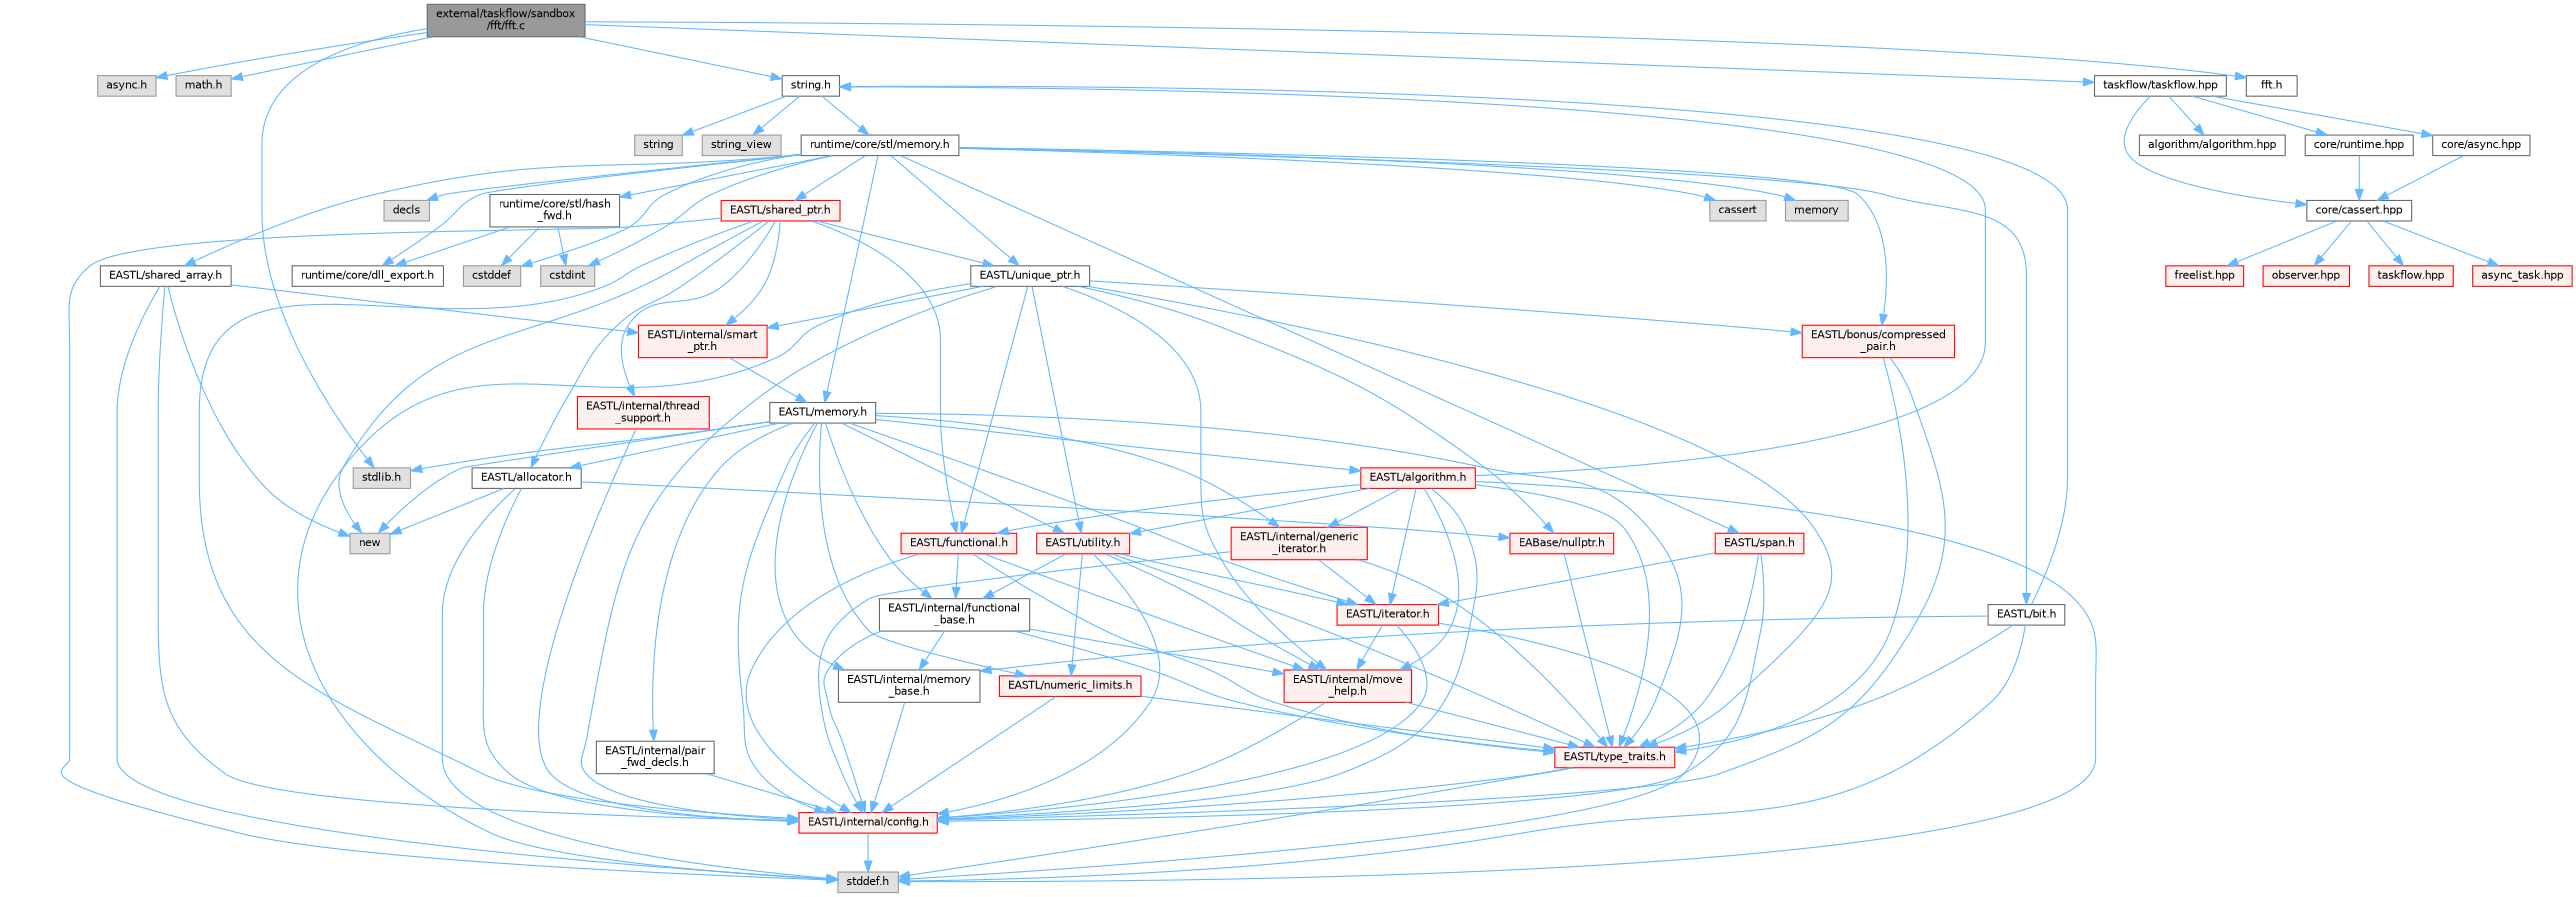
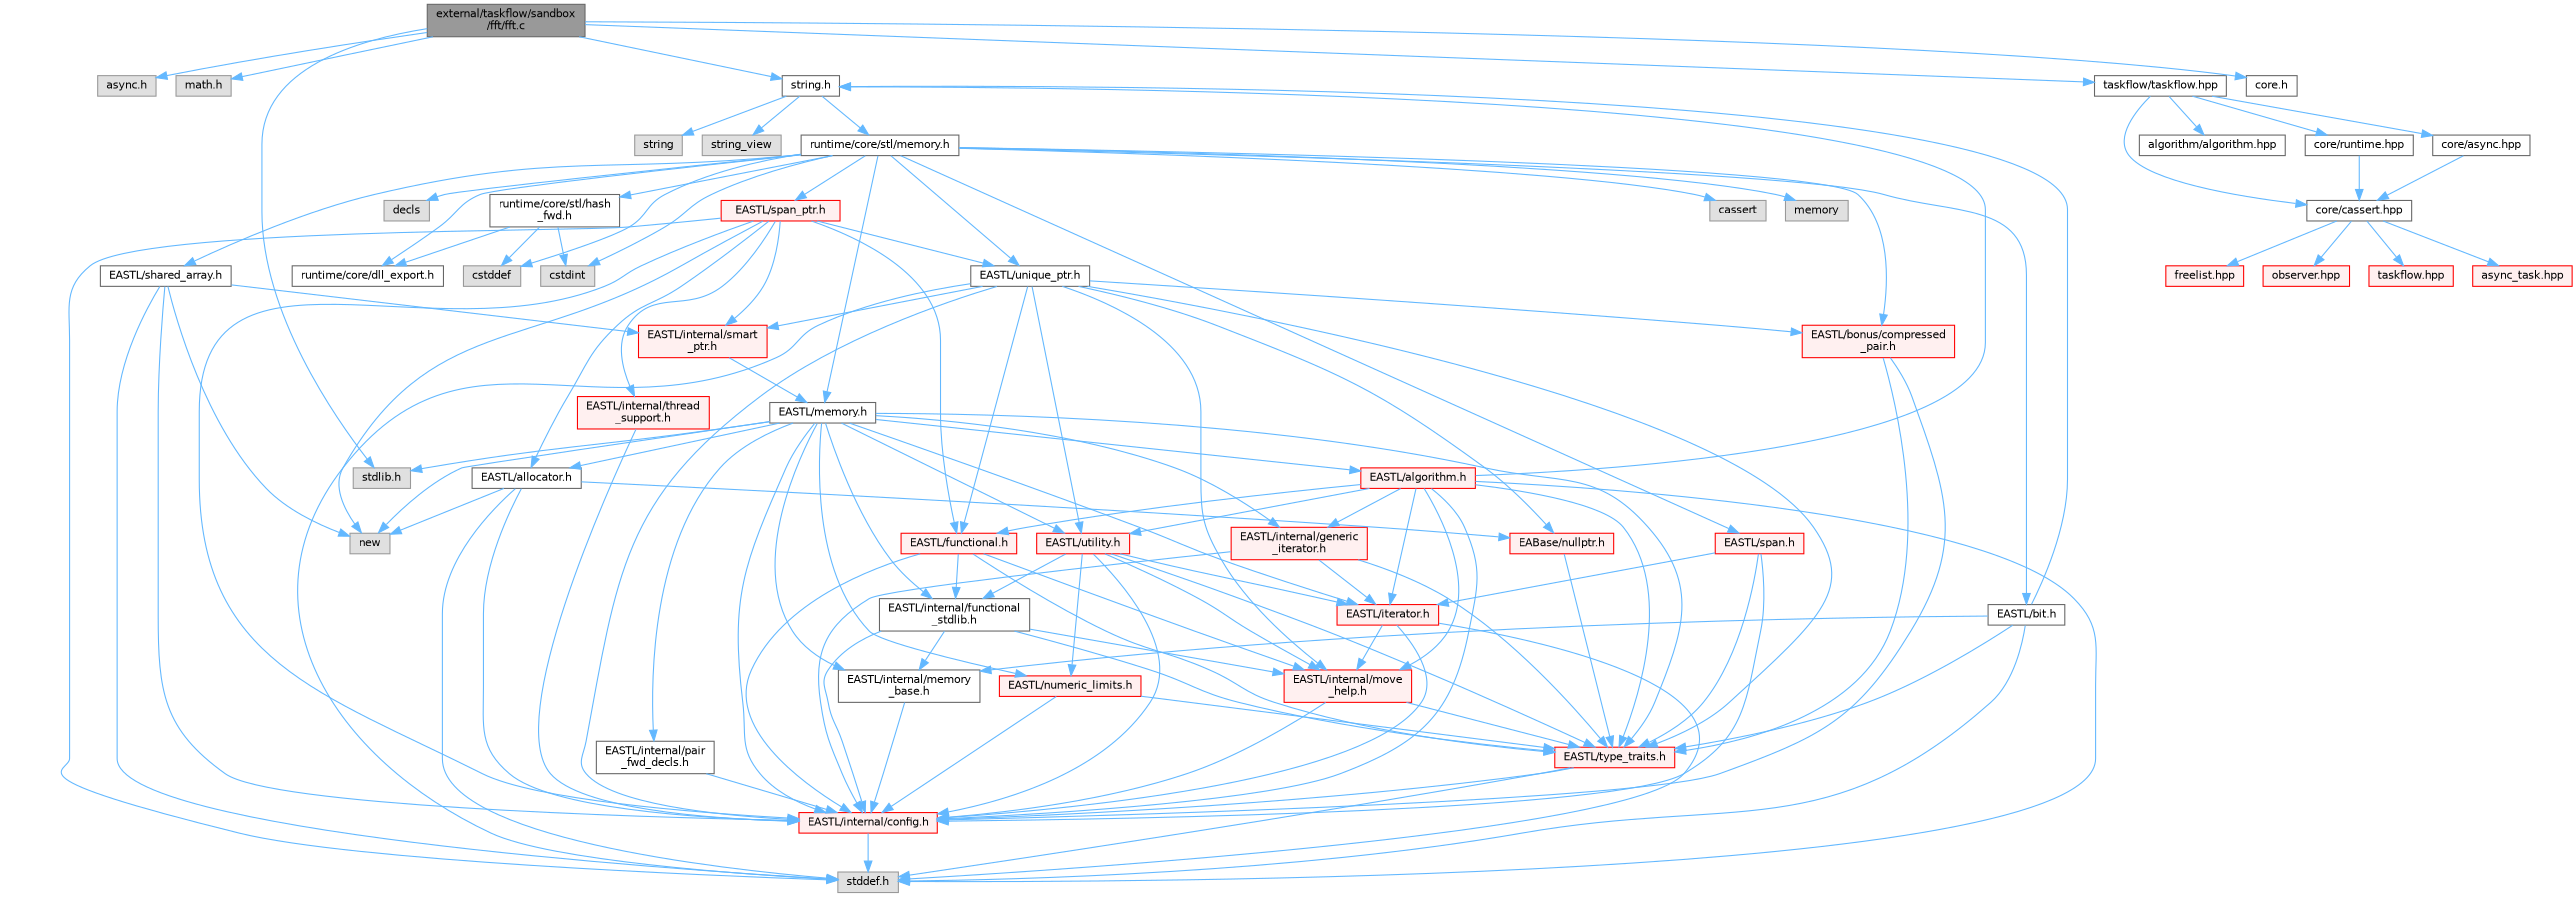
node "fft.h": label "fft.h" -> "core.h"
node "EASTL/shared_ptr.h": label "EASTL/shared_ptr.h" -> "EASTL/span_ptr.h"
node "EASTL/internal/functional _base.h": label "EASTL/internal/functional _base.h" -> "EASTL/internal/functional _stdlib.h"
